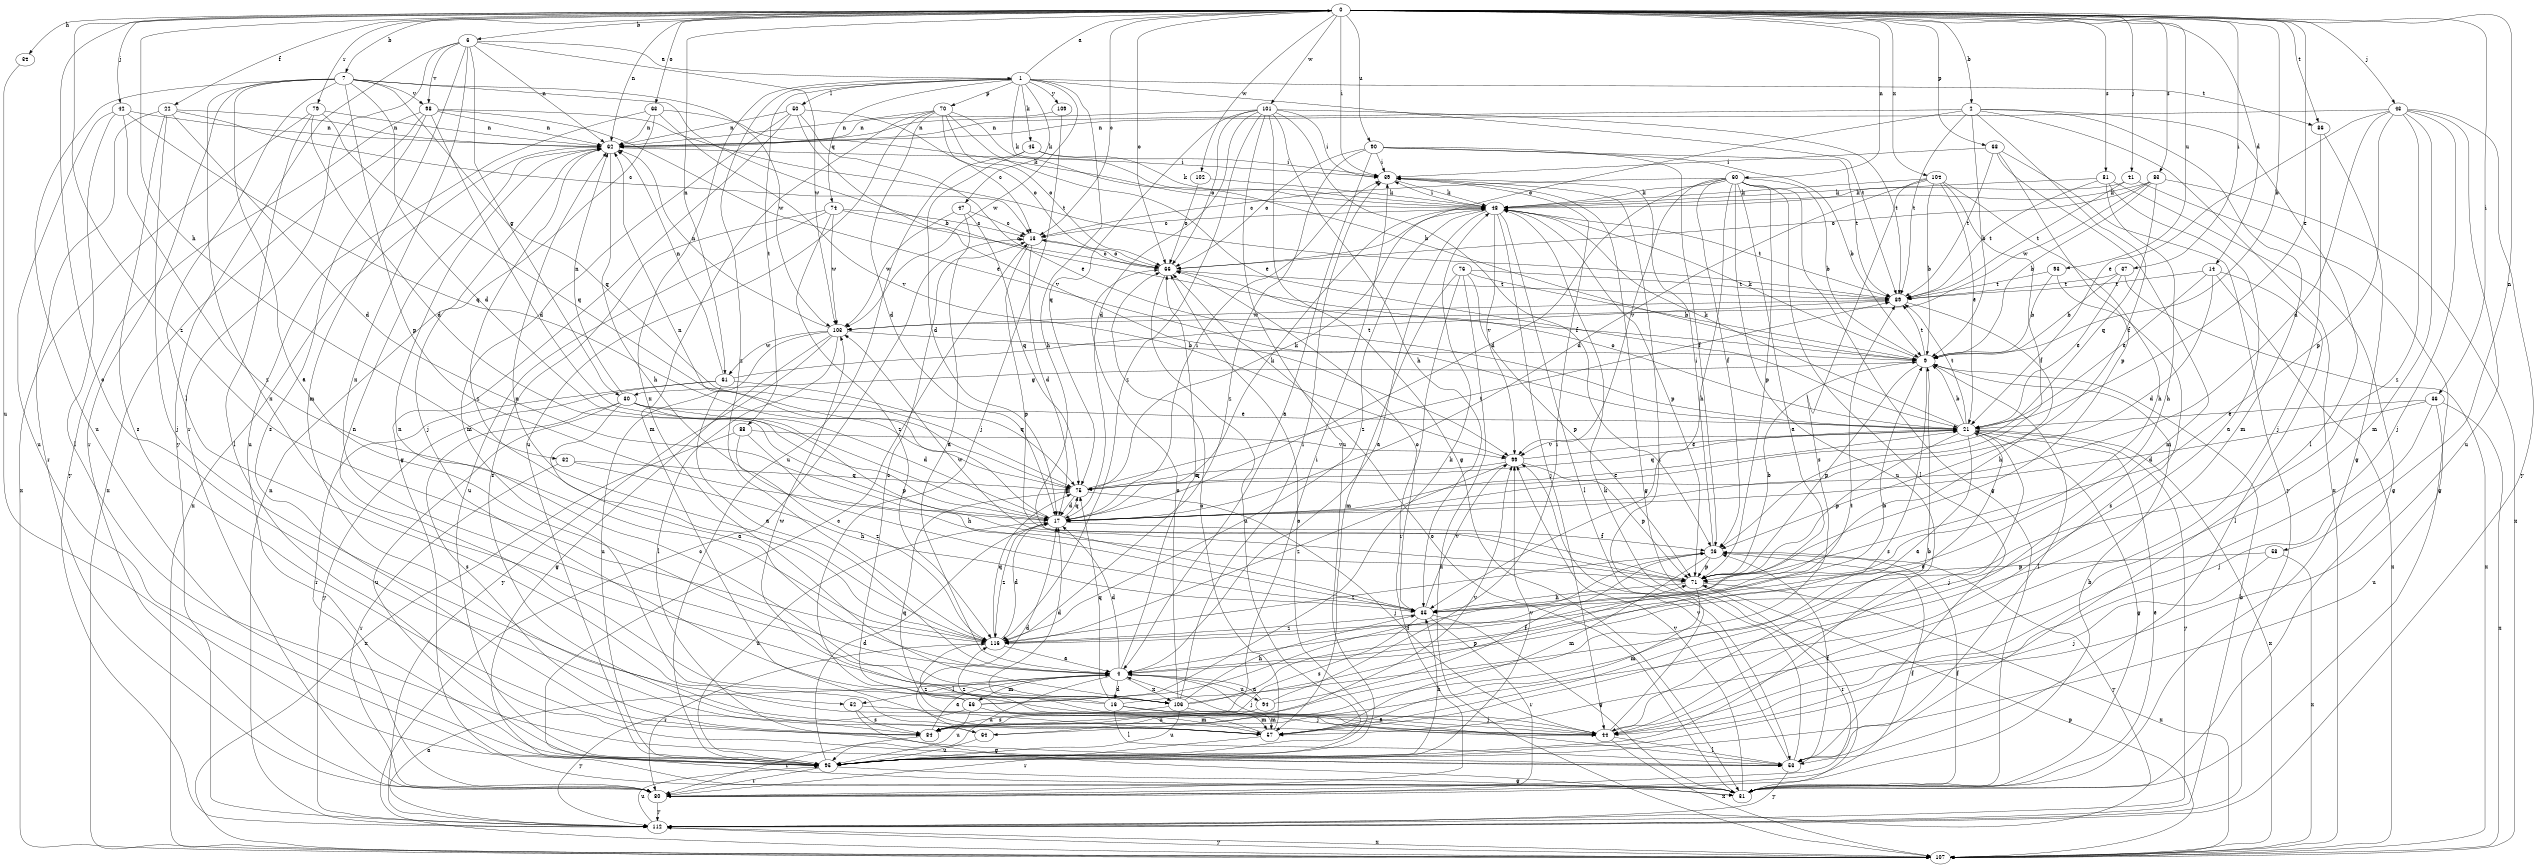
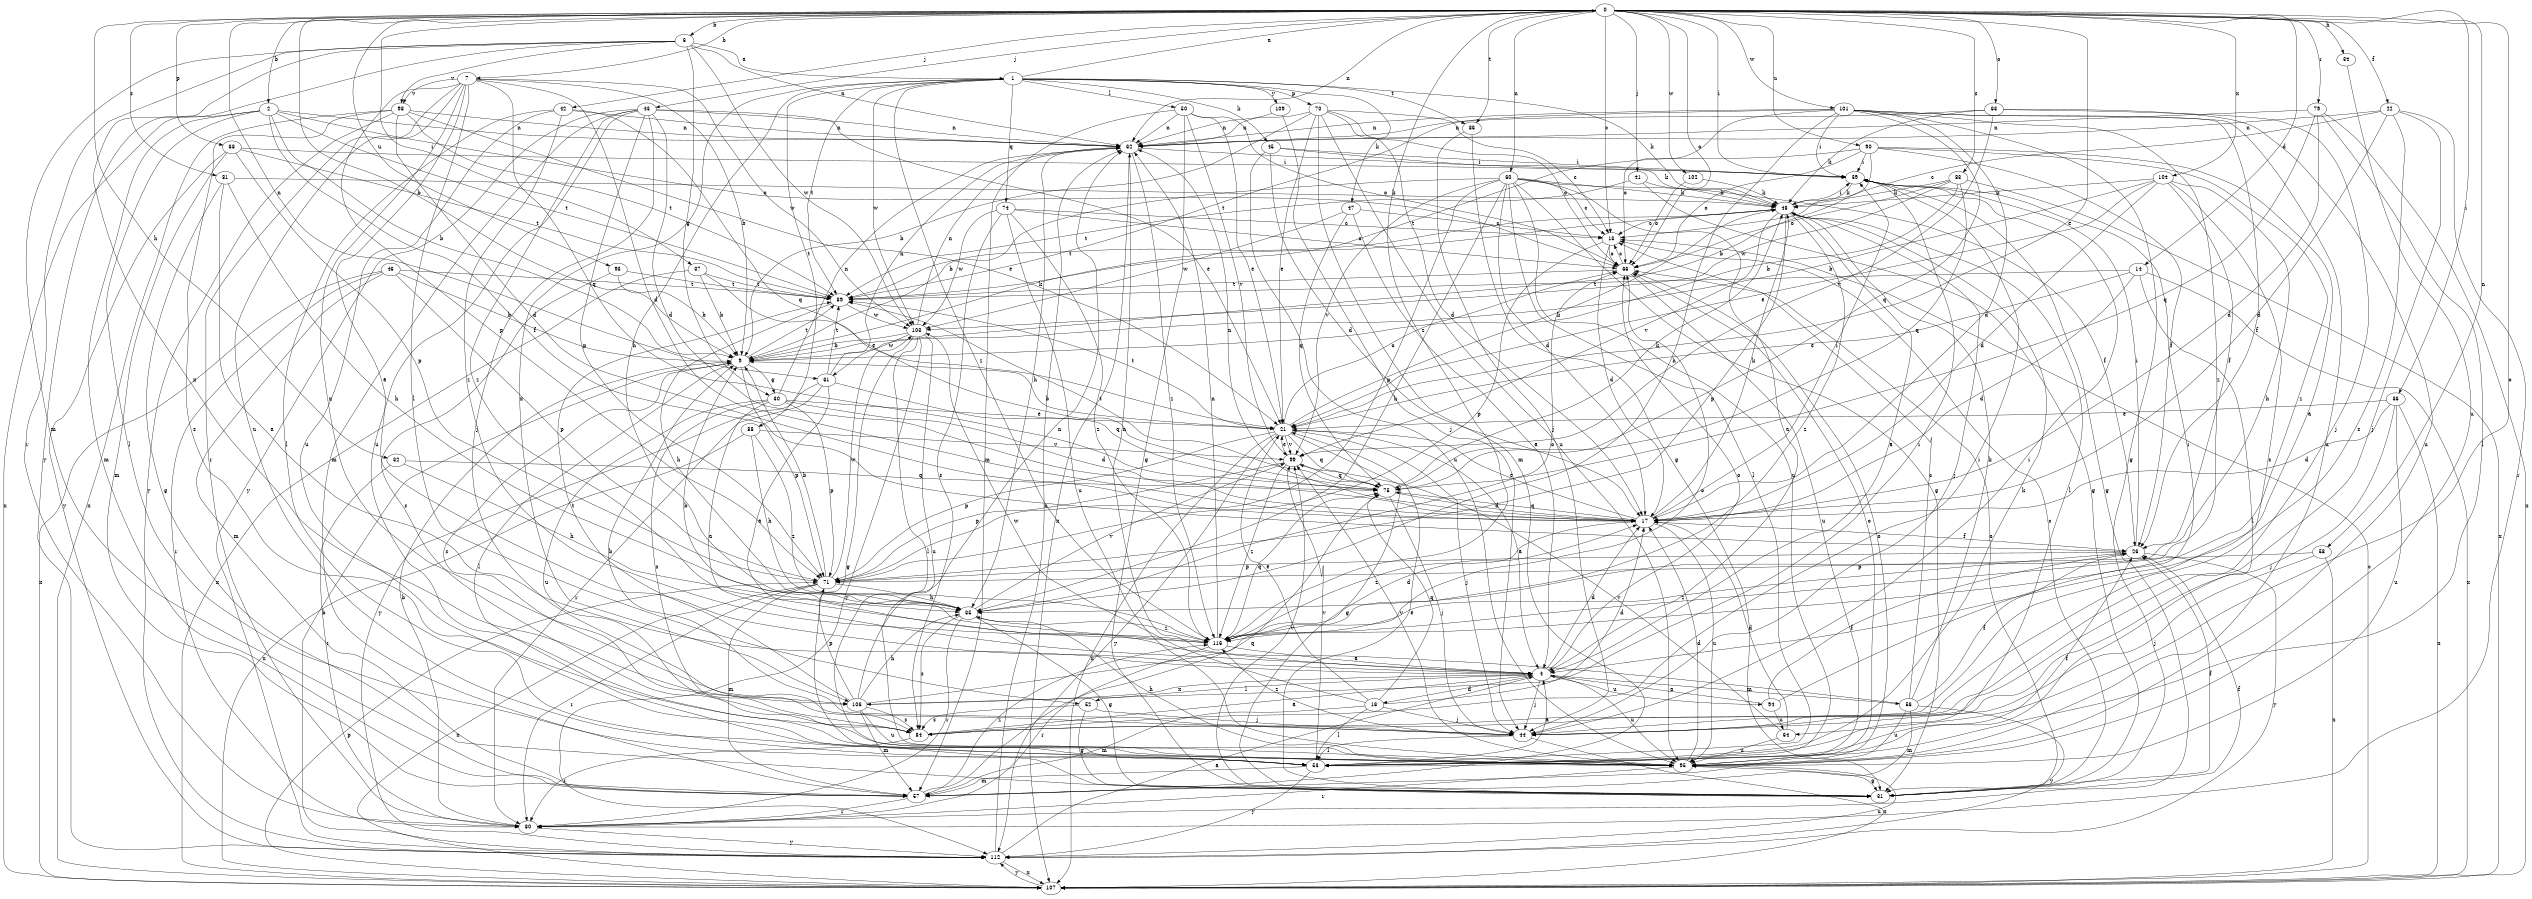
edge "81" -> "89": removed, label "t"
node "76": label "76" -> "46"
edge "26" -> "57": now "53" -> "57"
